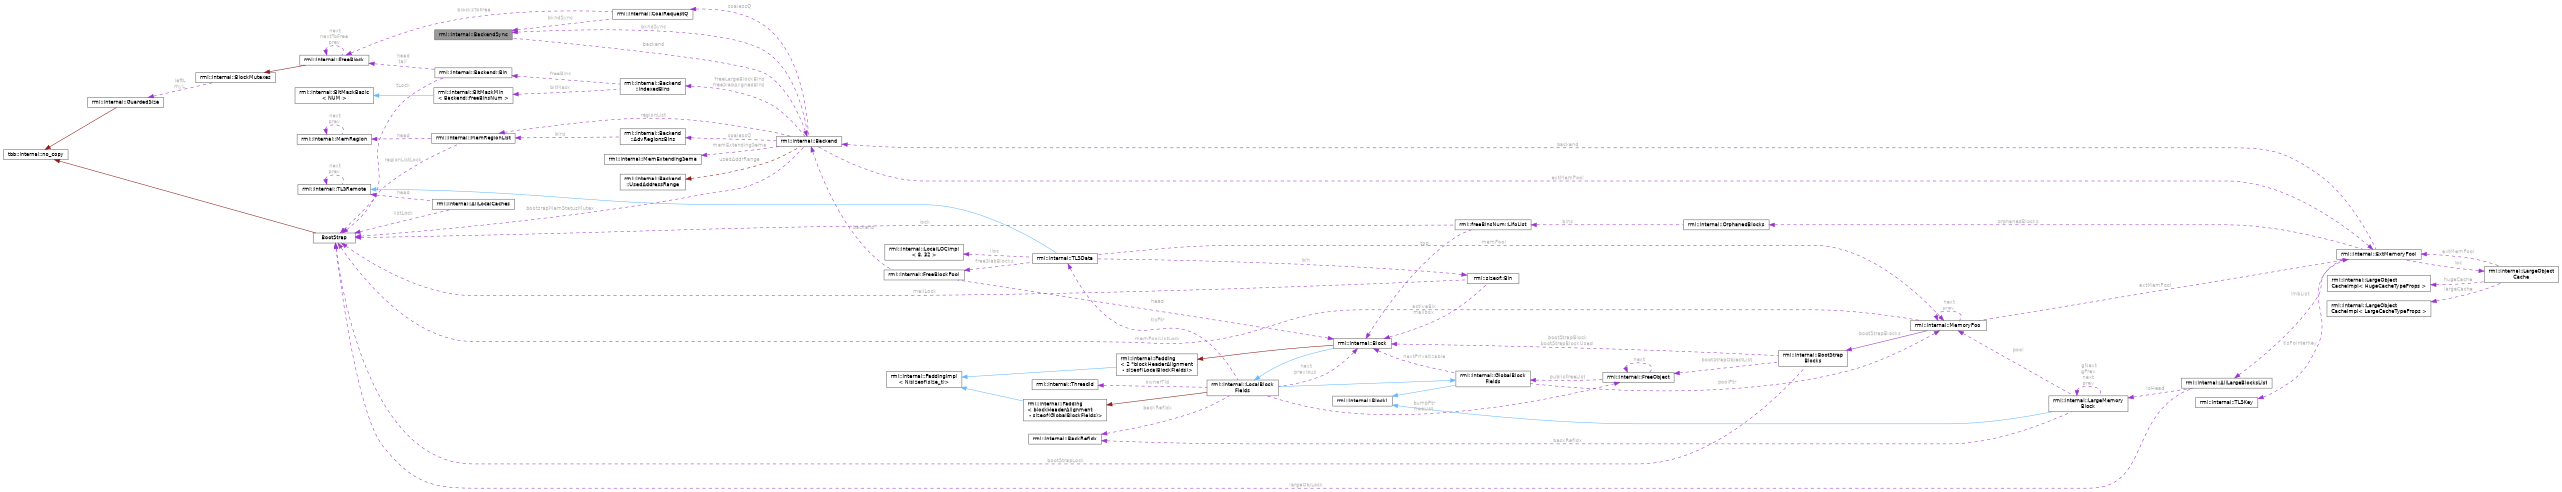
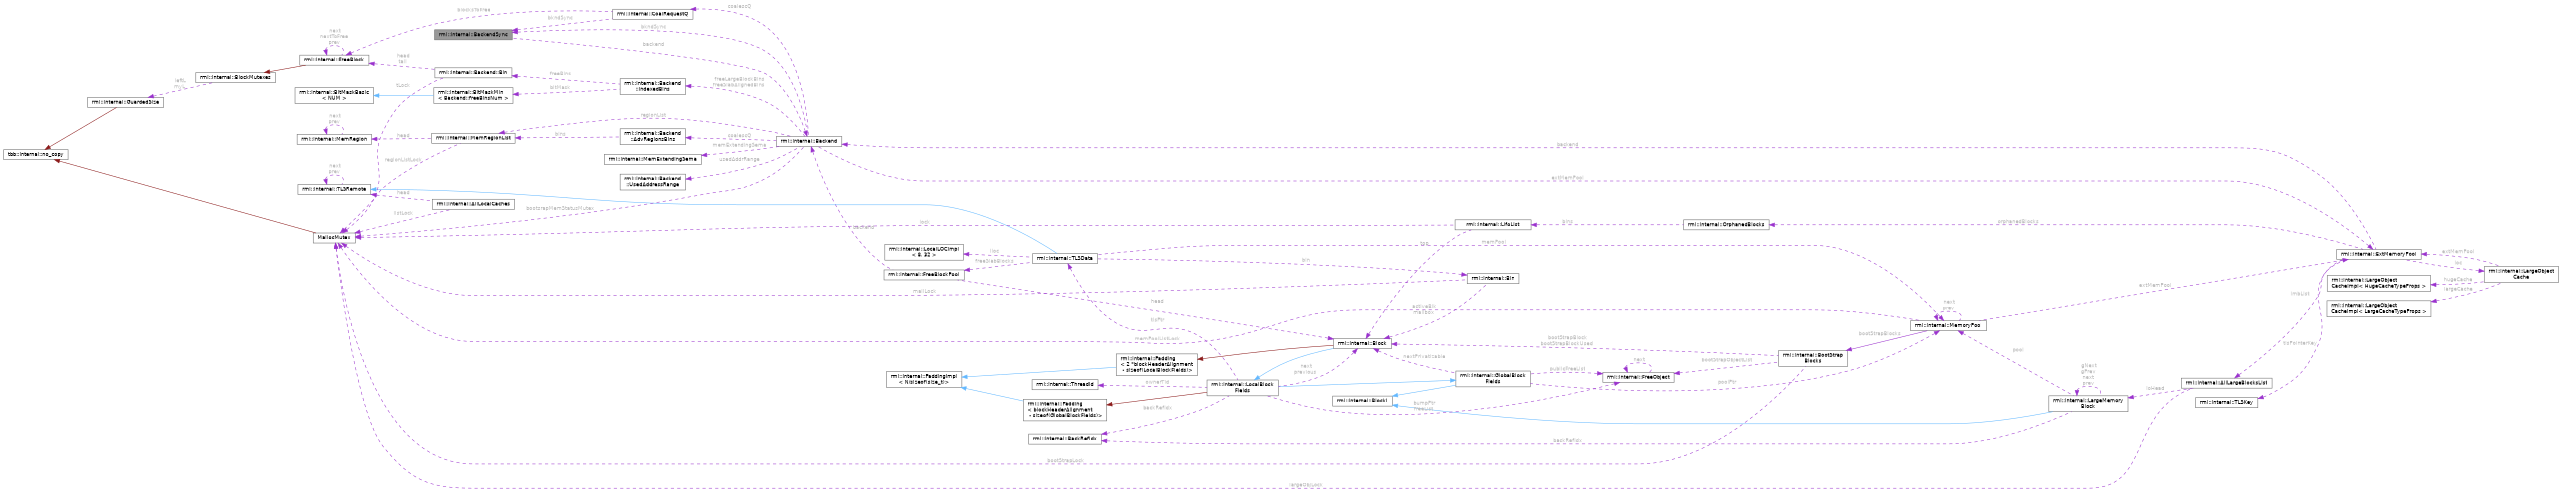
edge "rml::internal::Backend" -> "rml::internal::Backend ::UsedAddressRange": color firebrick4 -> darkorchid3
node "rml::freeBinsNum::LifoList": label "rml::freeBinsNum::LifoList" -> "rml::internal::LifoList"
node "BootStrap": label "BootStrap" -> "MallocMutex"
node "rml::sizeof::Bin": label "rml::sizeof::Bin" -> "rml::internal::Bin"
edge "rml::internal::FreeObject" -> "rml::internal::GlobalBlock Fields": reversed
